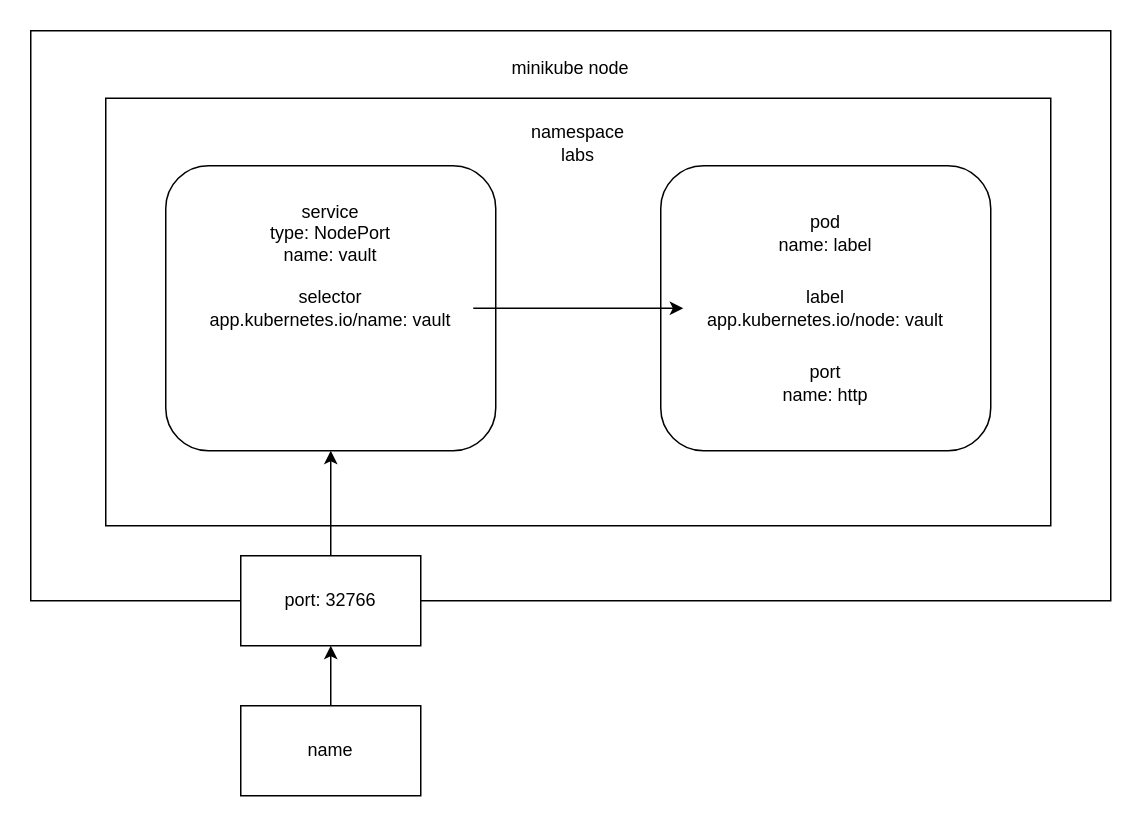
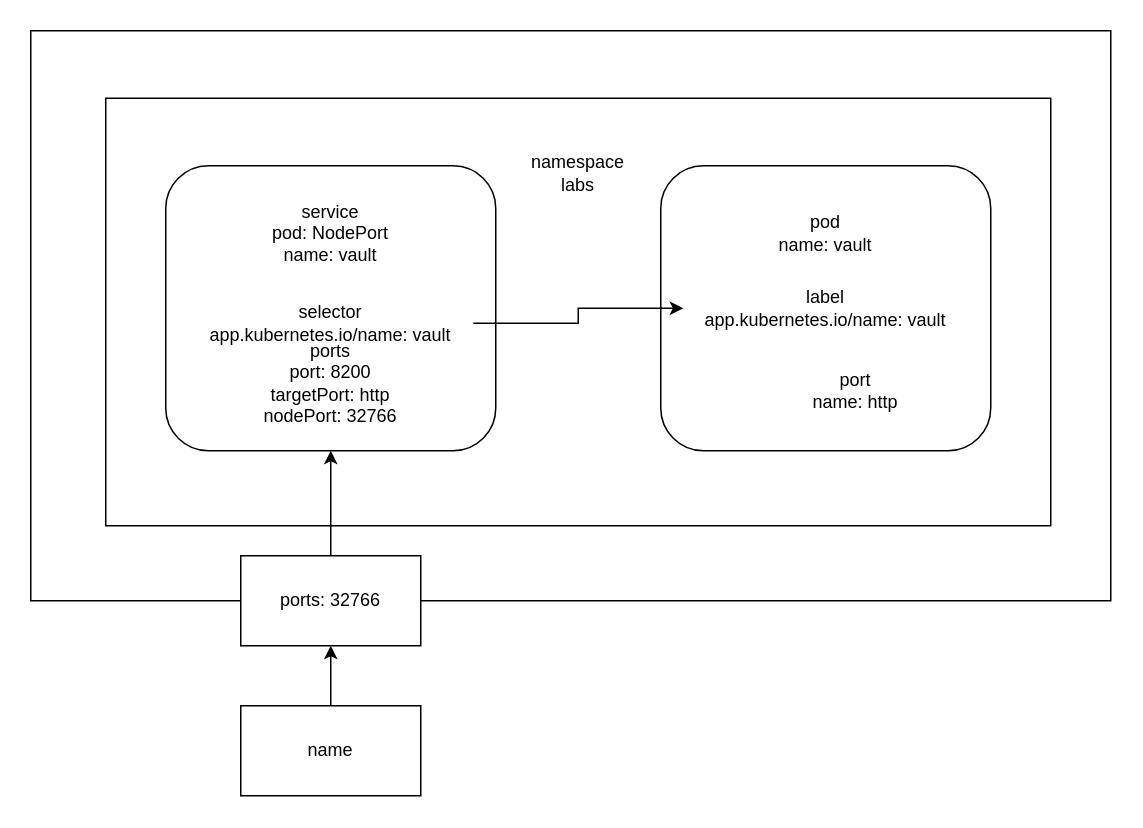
node "minikube node": removed
node "namespace labs": moved (578, 143) -> (578, 173)
node "service type: NodePort name: vault": label "service type: NodePort name: vault" -> "service pod: NodePort name: vault"
node "pod name: label": label "pod name: label" -> "pod name: vault"
node "selector app.kubernetes.io/name: vault": moved (331, 308) -> (331, 323)
node "label app.kubernetes.io/node: vault": label "label app.kubernetes.io/node: vault" -> "label app.kubernetes.io/name: vault"
node "ports port: 8200 targetPort: http nodePort: 32766": added
node "port name: http": moved (826, 383) -> (856, 391)
node "port: 32766": label "port: 32766" -> "ports: 32766"
